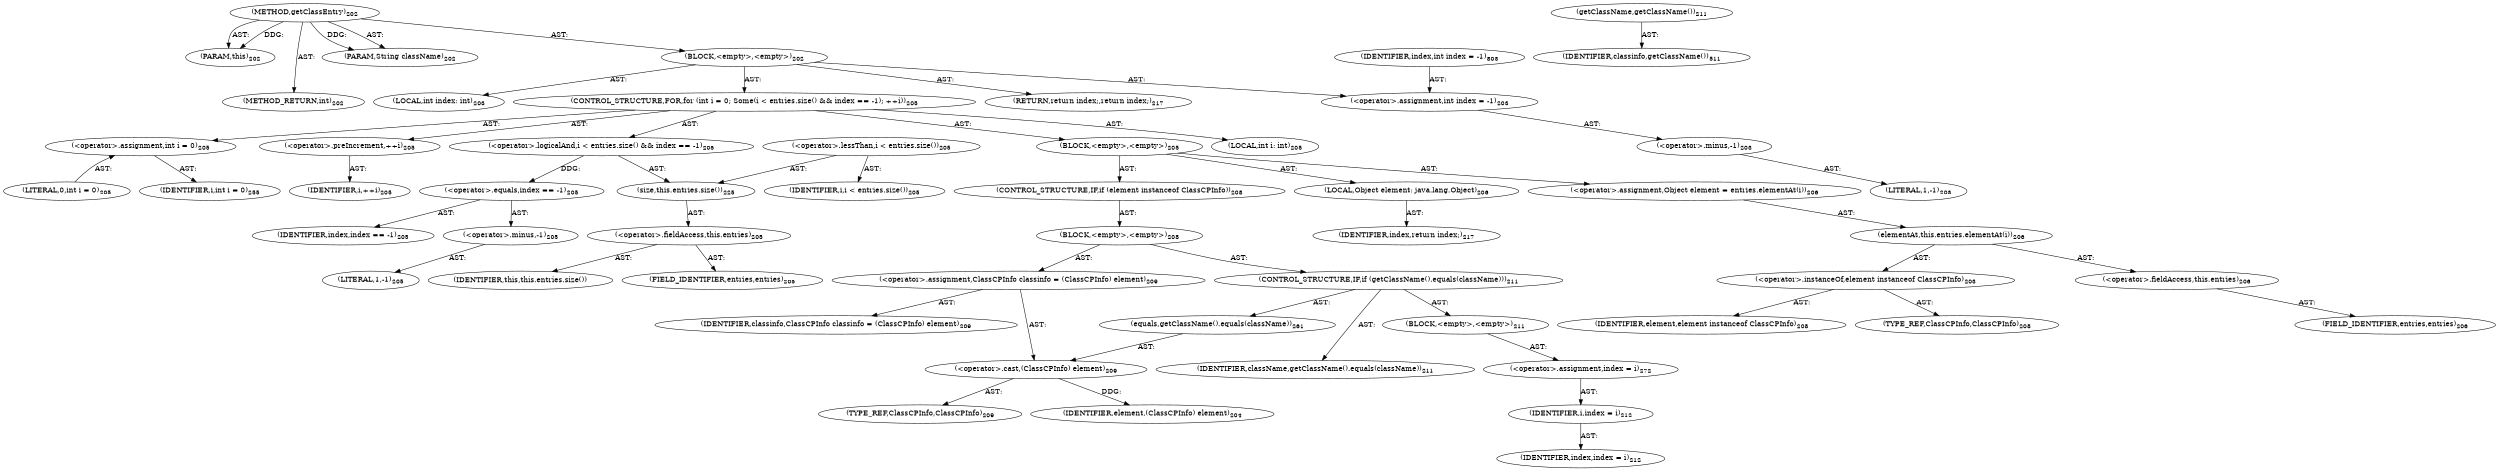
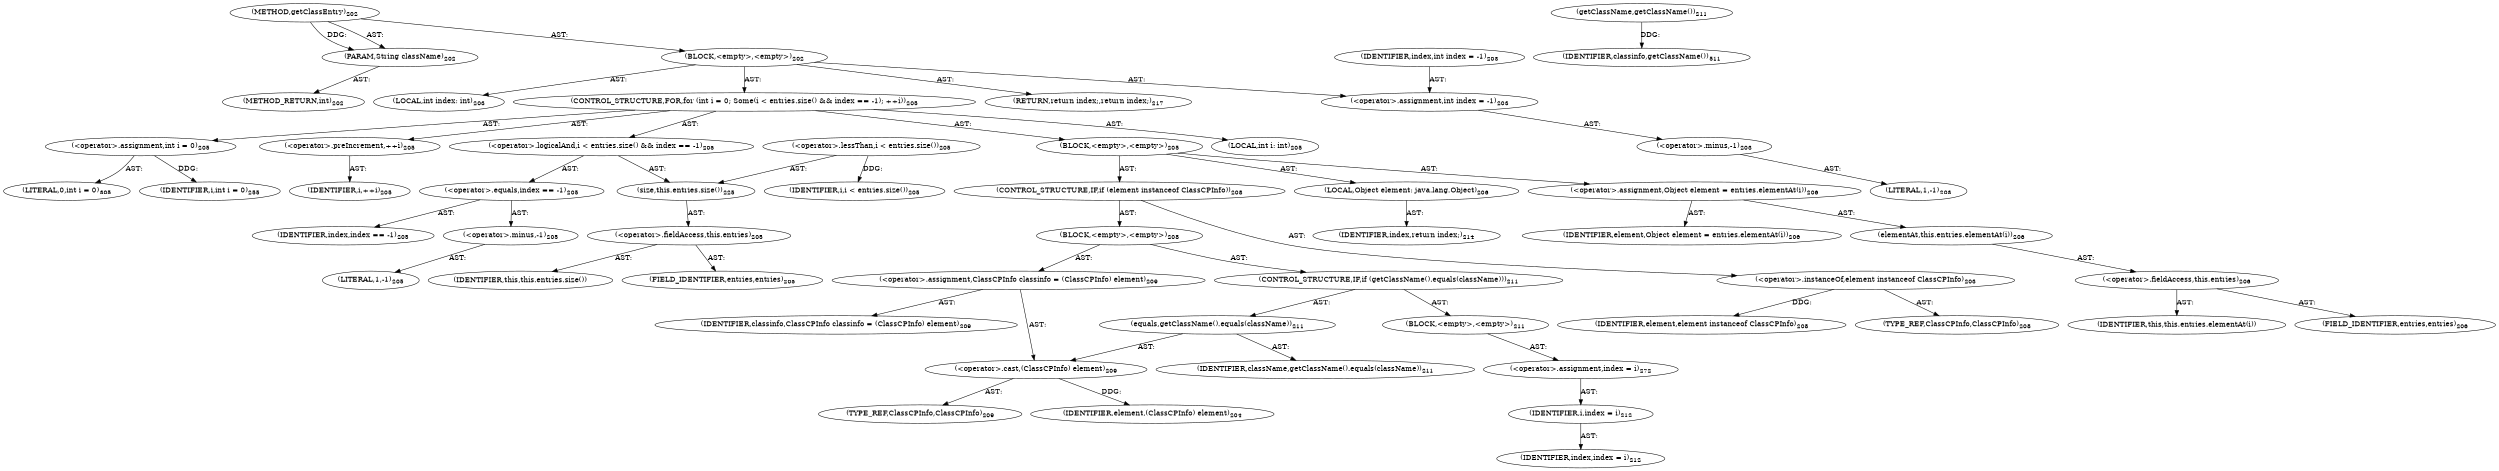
edge "(getClassName,getClassName())" -> "(IDENTIFIER,classinfo,getClassName())": label "AST: " -> "DDG: "
edge "(METHOD,getClassEntry)" -> "(METHOD_RETURN,int)": now "(PARAM,String className)" -> "(METHOD_RETURN,int)"
node "(PARAM,this)": removed
node "(IDENTIFIER,index,int index = -1)": text "803" -> "203"
edge "(LITERAL,0,int i = 0)" -> "(<operator>.assignment,int i = 0)": reversed
edge "(<operator>.assignment,int i = 0)" -> "(IDENTIFIER,i,int i = 0)": label "AST: " -> "DDG: "
edge "(<operator>.logicalAnd,i < entries.size() && index == -1)" -> "(<operator>.equals,index == -1)": label "DDG: " -> "AST: "
edge "(<operator>.lessThan,i < entries.size())" -> "(IDENTIFIER,i,i < entries.size())": label "AST: " -> "DDG: "
node "(LITERAL,0,int i = 0)": text "205" -> "305"
node "(IDENTIFIER,index,return index;)": text "217" -> "214"
node "(IDENTIFIER,element,Object element = entries.elementAt(i))": added
edge "(elementAt,this.entries.elementAt(i))" -> "(<operator>.instanceOf,element instanceof ClassCPInfo)": now "(CONTROL_STRUCTURE,IF,if (element instanceof ClassCPInfo))" -> "(<operator>.instanceOf,element instanceof ClassCPInfo)"
edge "(<operator>.instanceOf,element instanceof ClassCPInfo)" -> "(IDENTIFIER,element,element instanceof ClassCPInfo)": label "AST: " -> "DDG: "
edge "(CONTROL_STRUCTURE,IF,if (getClassName().equals(className)))" -> "(IDENTIFIER,className,getClassName().equals(className))": now "(equals,getClassName().equals(className))" -> "(IDENTIFIER,className,getClassName().equals(className))"
node "(equals,getClassName().equals(className))": text "261" -> "211"
node "(IDENTIFIER,this,this.entries.elementAt(i))": added
